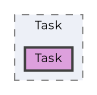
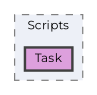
cluster "Task": label "Task" -> "Scripts"
